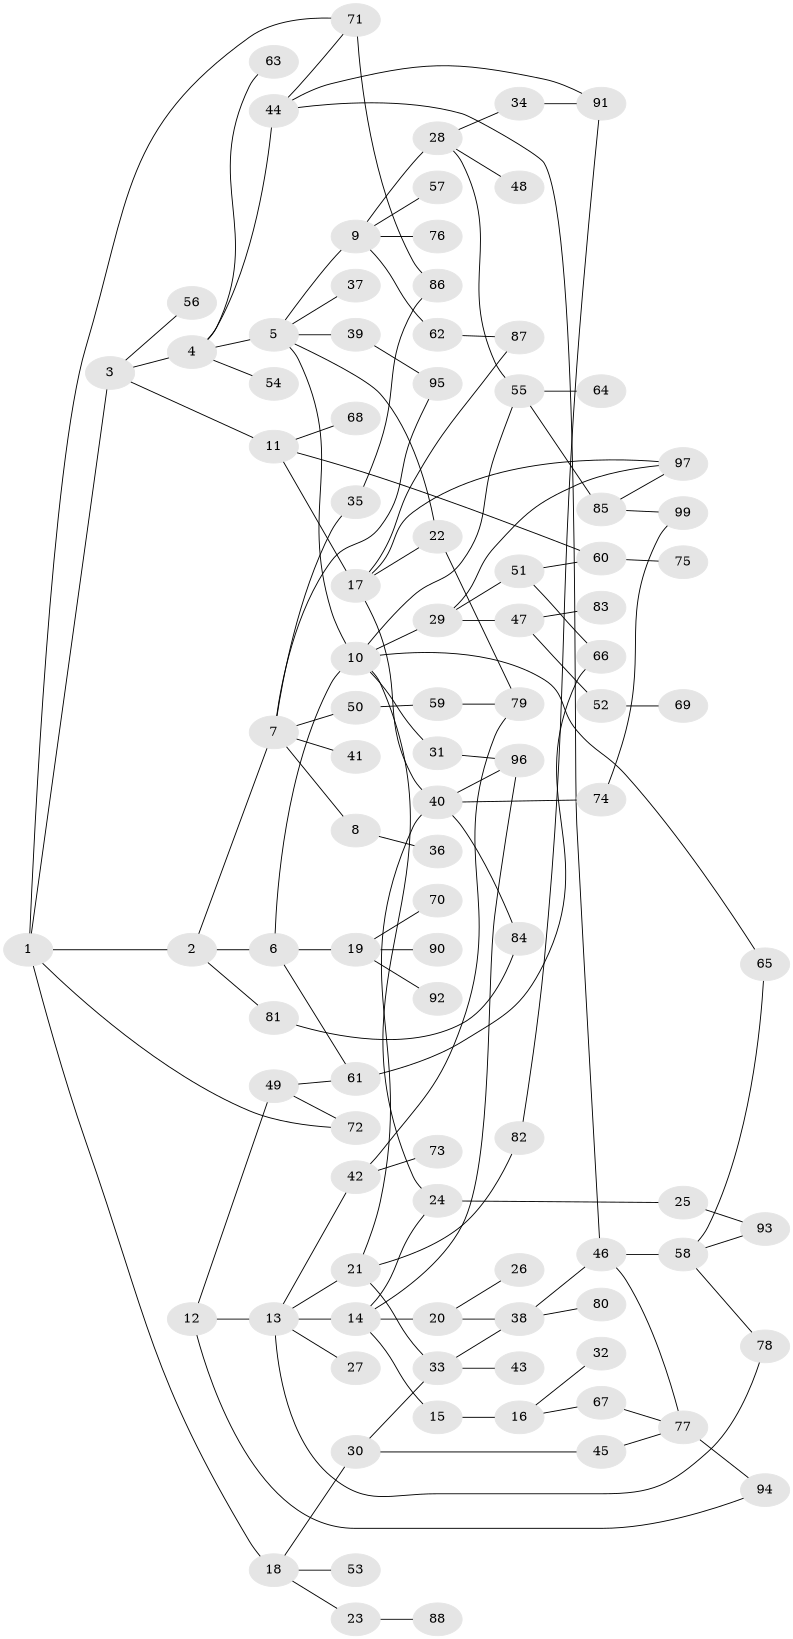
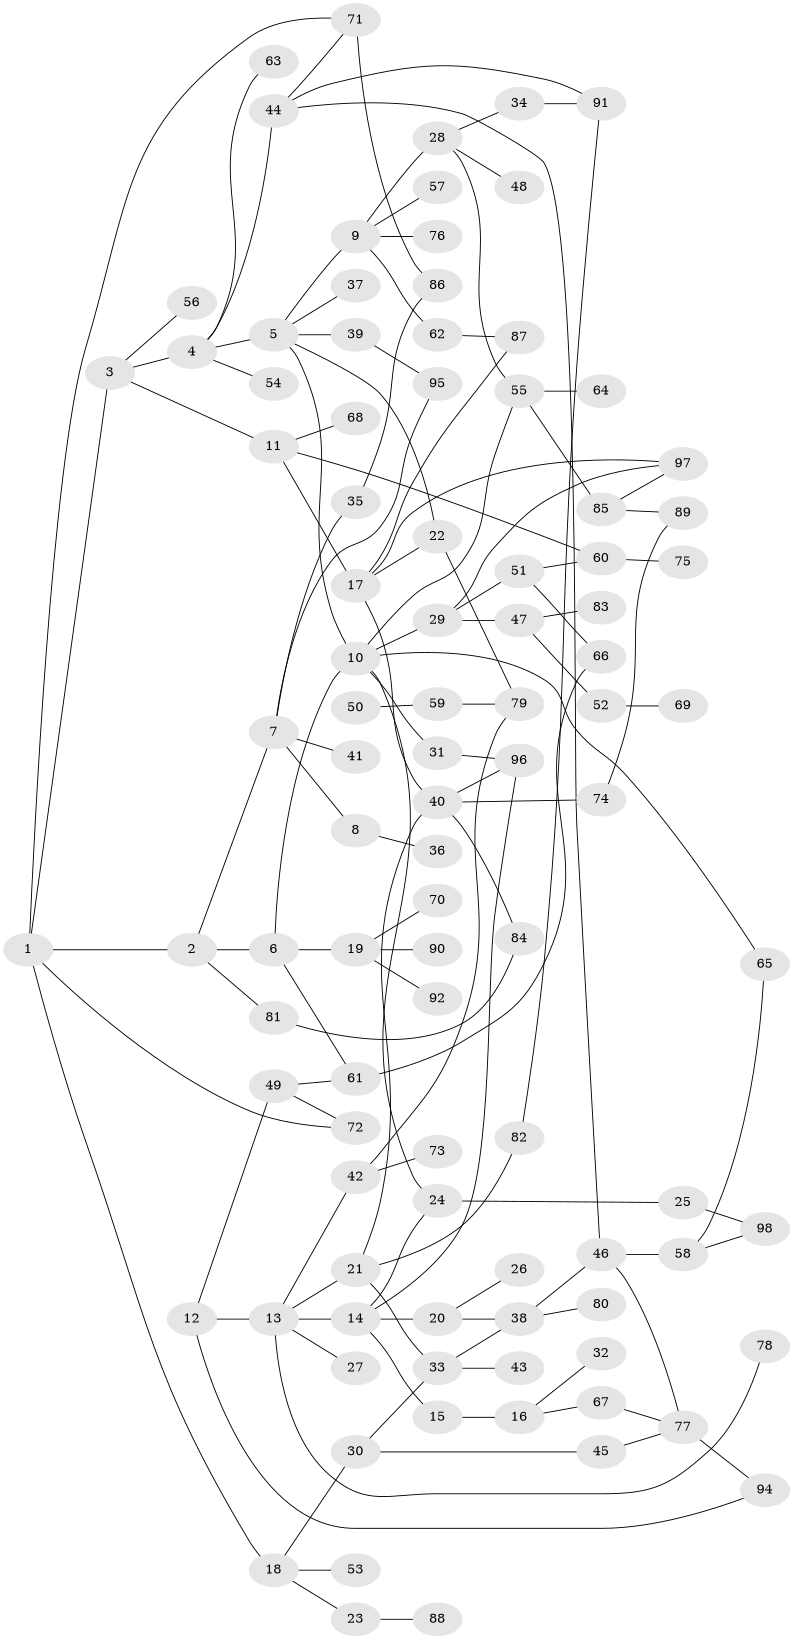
node "99": label "99" -> "89"
edge "50" -- "7": removed
node "93": label "93" -> "98"
edge "58" -- "78": removed
